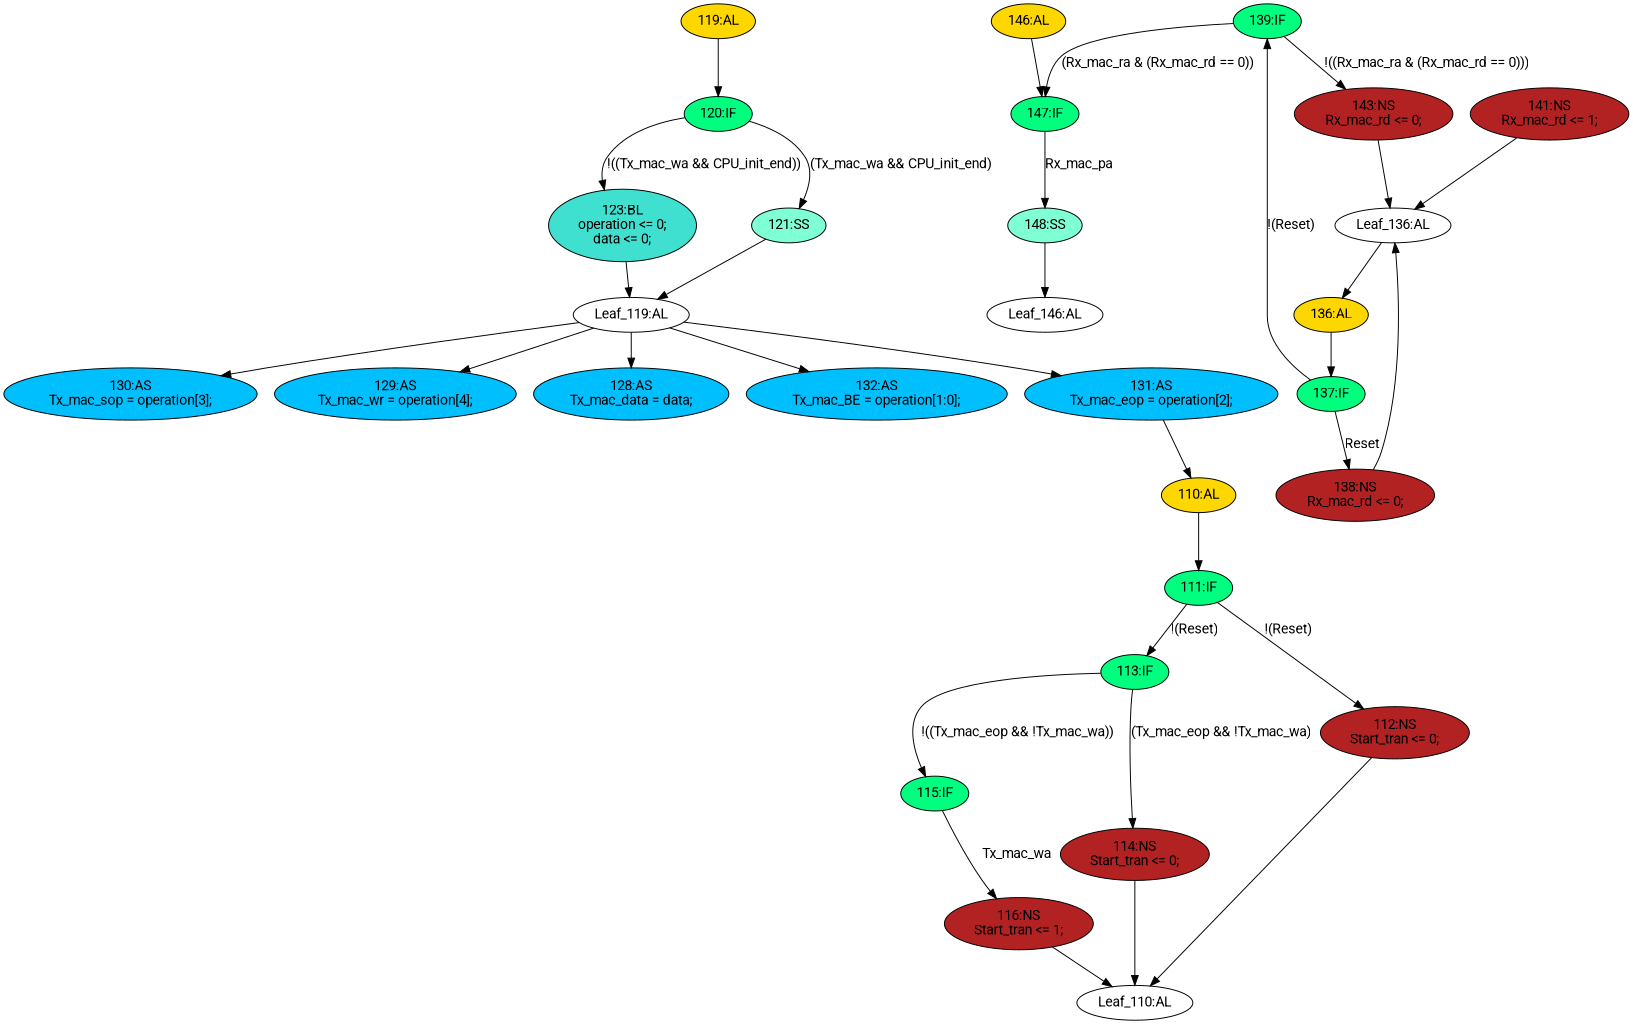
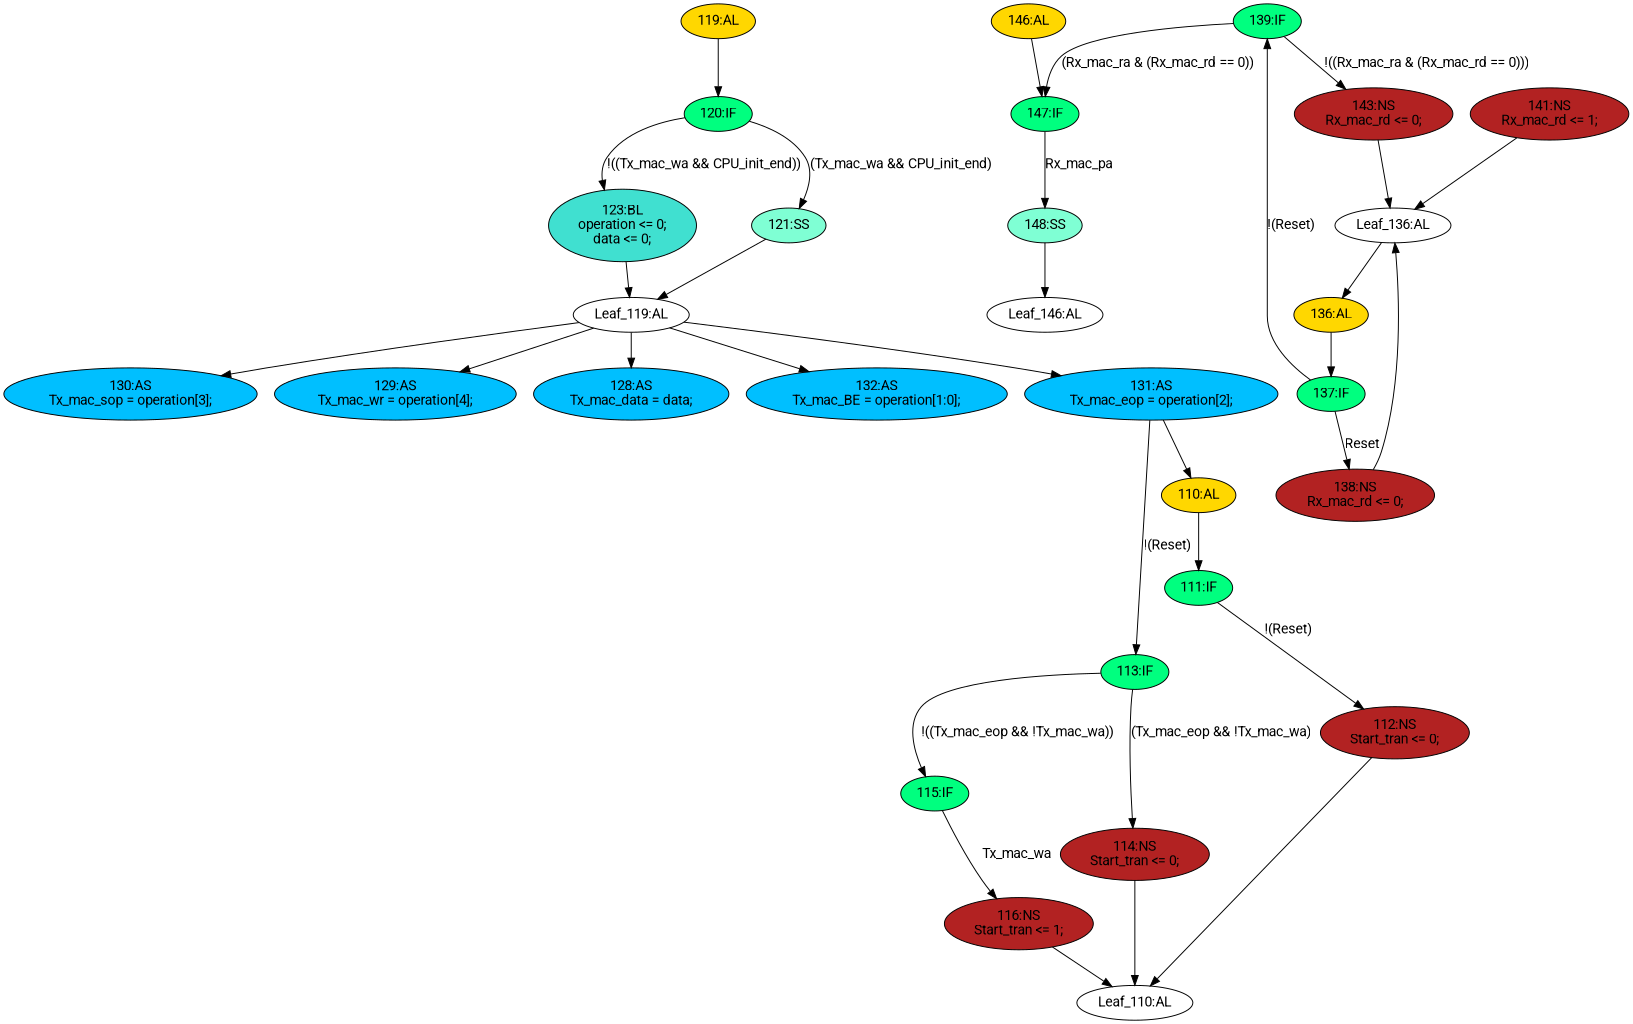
edge "111:IF" -> "113:IF": now "131:AS Tx_mac_eop = operation[2];" -> "113:IF"
